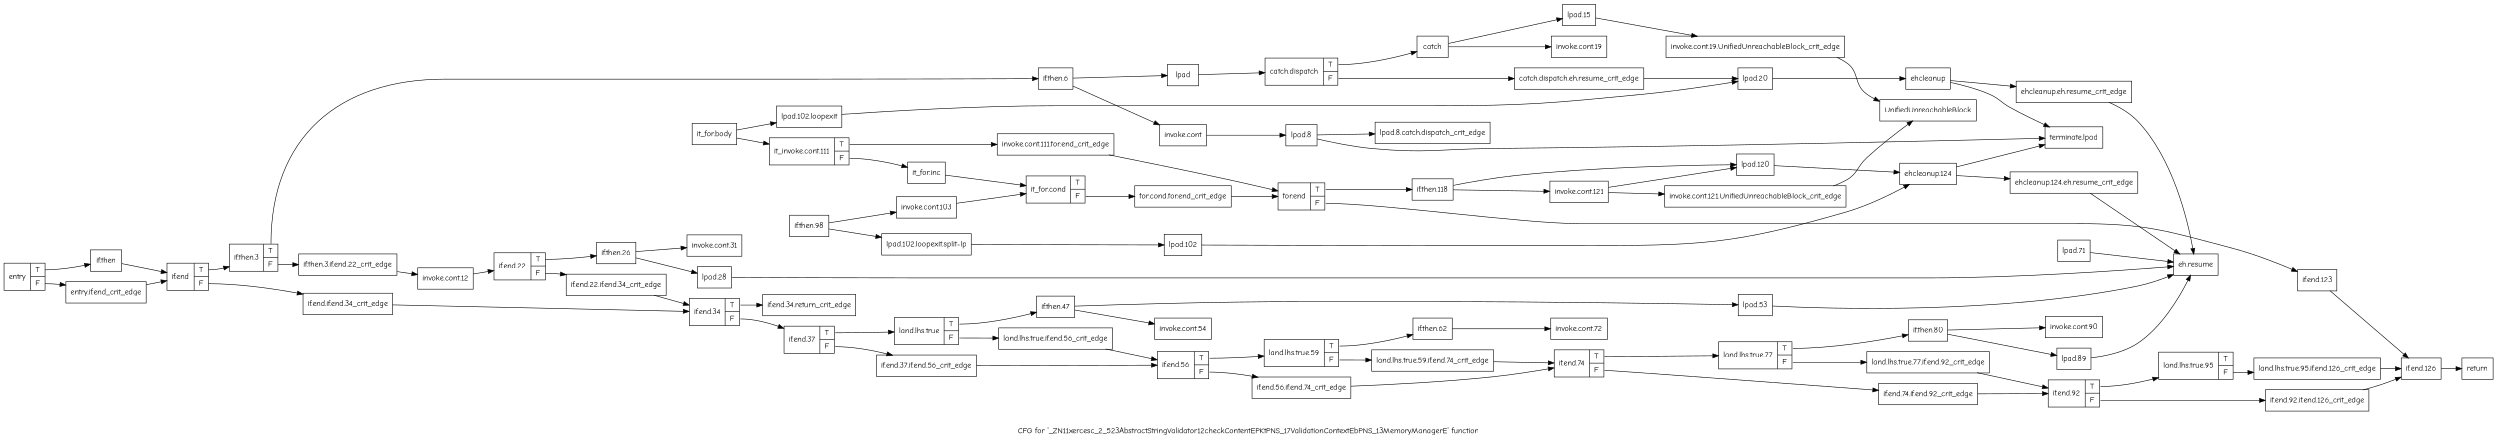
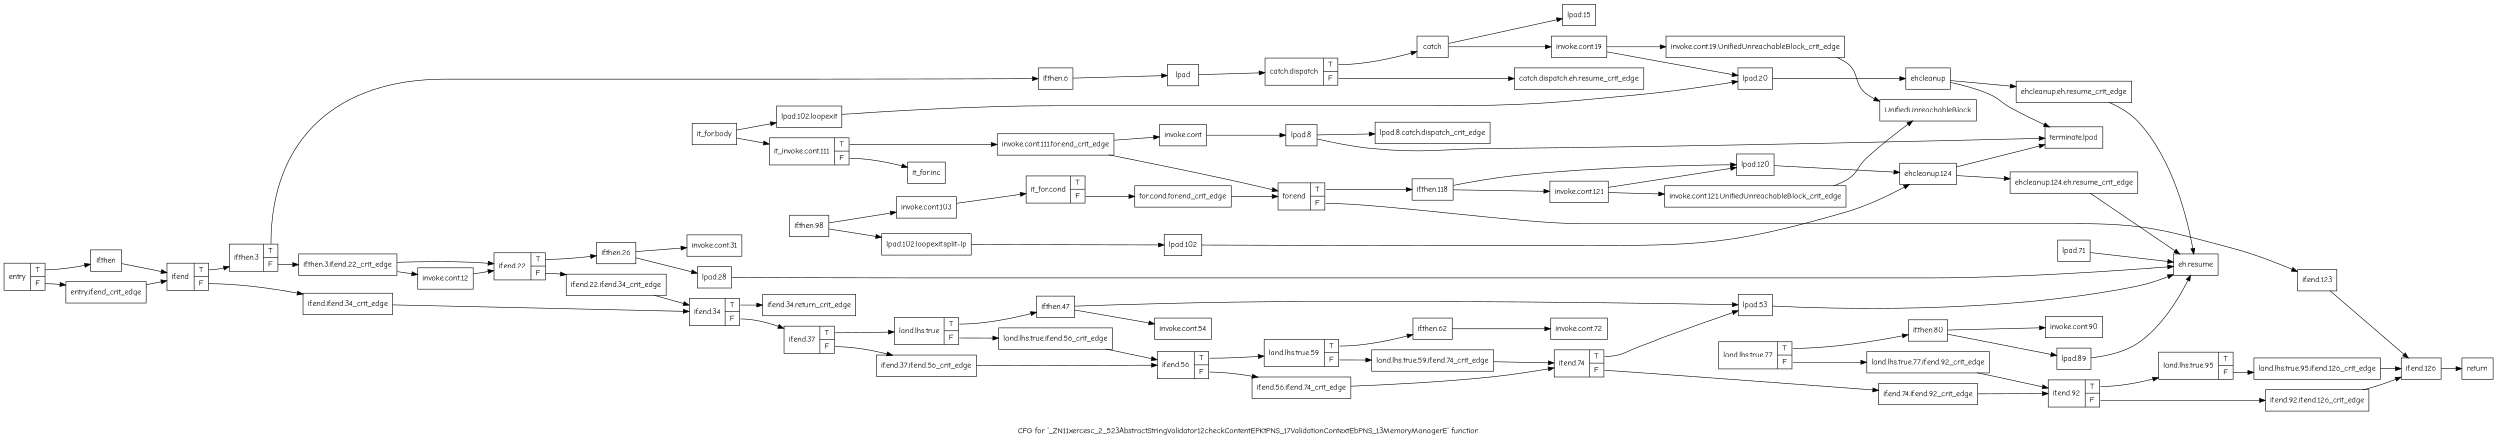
edge "lpad.15" -> "invoke.cont.19.UnifiedUnreachableBlock_crit_edge": now "invoke.cont.19" -> "invoke.cont.19.UnifiedUnreachableBlock_crit_edge"
edge "catch.dispatch.eh.resume_crit_edge" -> "lpad.20": now "invoke.cont.19" -> "lpad.20"
edge "if.then.6" -> "invoke.cont": now "invoke.cont.111.for.end_crit_edge" -> "invoke.cont"
edge "it_for.inc" -> "it_for.cond": removed
edge "if.then.3.if.end.22_crit_edge" -> "if.end.22": added
edge "if.end.74" -> "land.lhs.true.77": now "if.end.74" -> "lpad.53"
